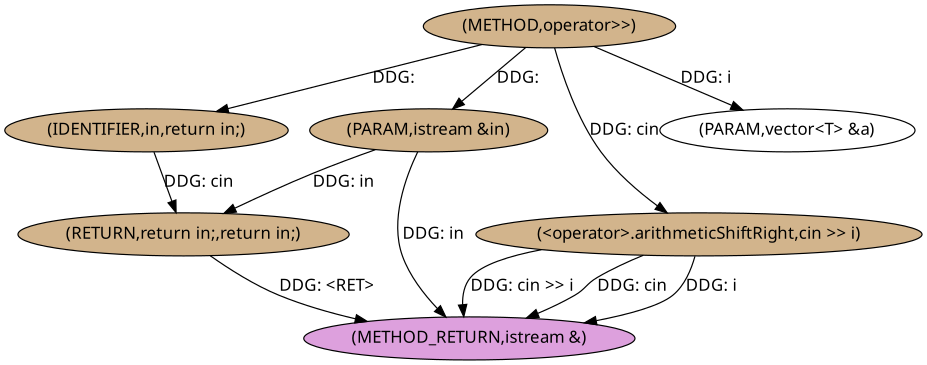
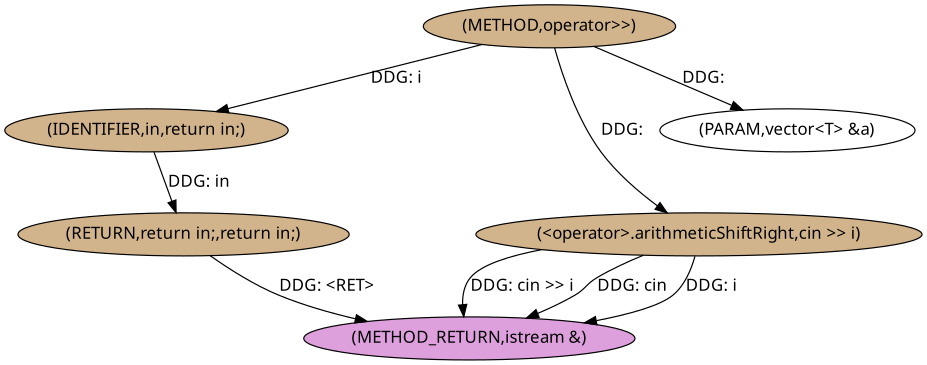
edge "(METHOD,operator>>)" -> "(IDENTIFIER,in,return in;)": label "DDG: " -> "DDG: i"
edge "(METHOD,operator>>)" -> "(PARAM,vector<T> &a)": label "DDG: i" -> "DDG: "
node "(PARAM,istream &in)": removed
edge "(METHOD,operator>>)" -> "(<operator>.arithmeticShiftRight,cin >> i)": label "DDG: cin" -> "DDG: "
edge "(IDENTIFIER,in,return in;)" -> "(RETURN,return in;,return in;)": label "DDG: cin" -> "DDG: in"
